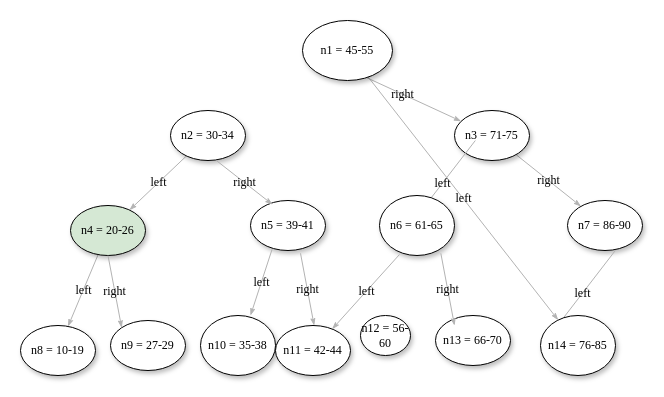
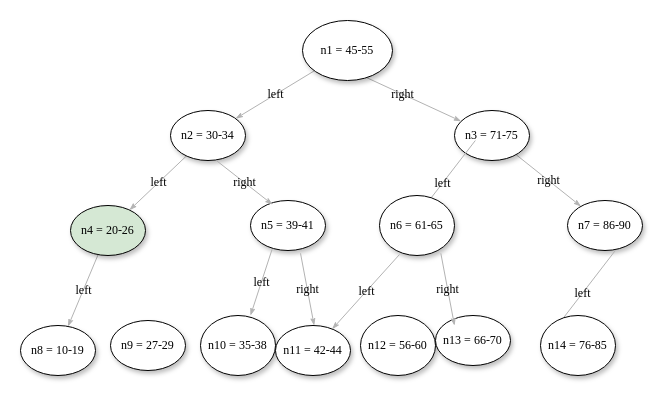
edge "n1 = 45-55" -> "n14 = 76-85": now "n1 = 45-55" -> "n2 = 30-34"
edge "n4 = 20-26" -> "n9 = 27-29": removed, label "right"
node "n12 = 56-60": size 50x40 -> 75x60
